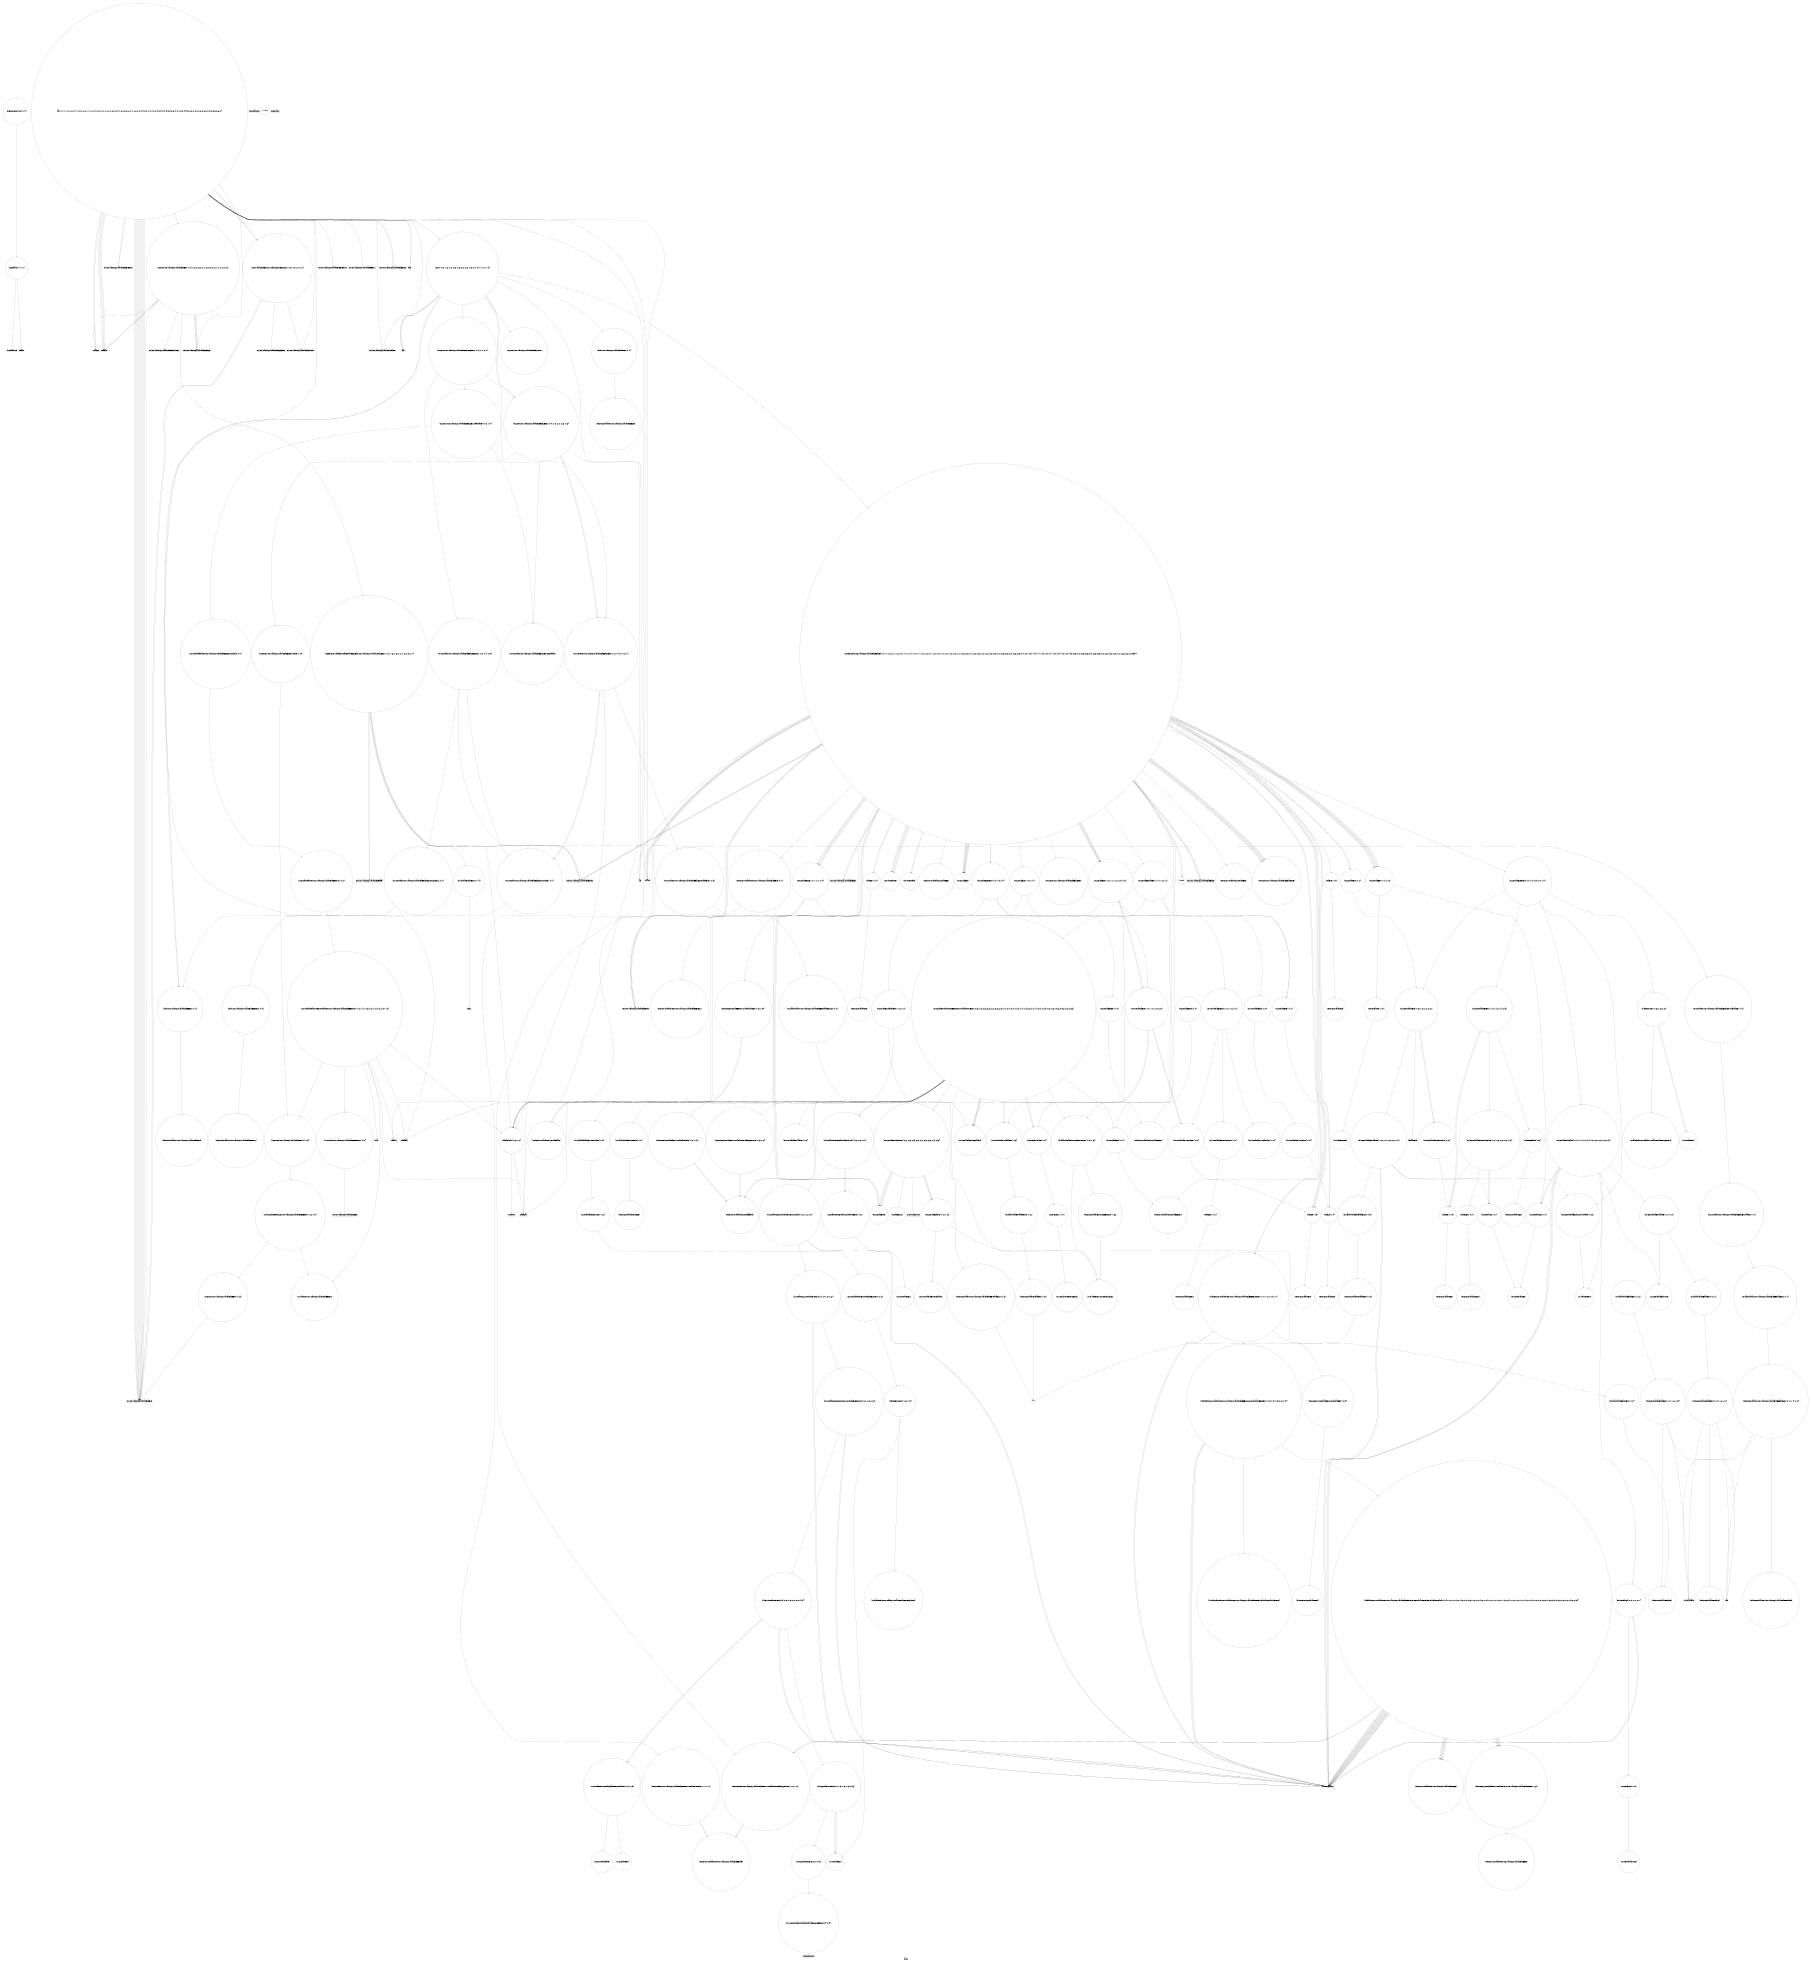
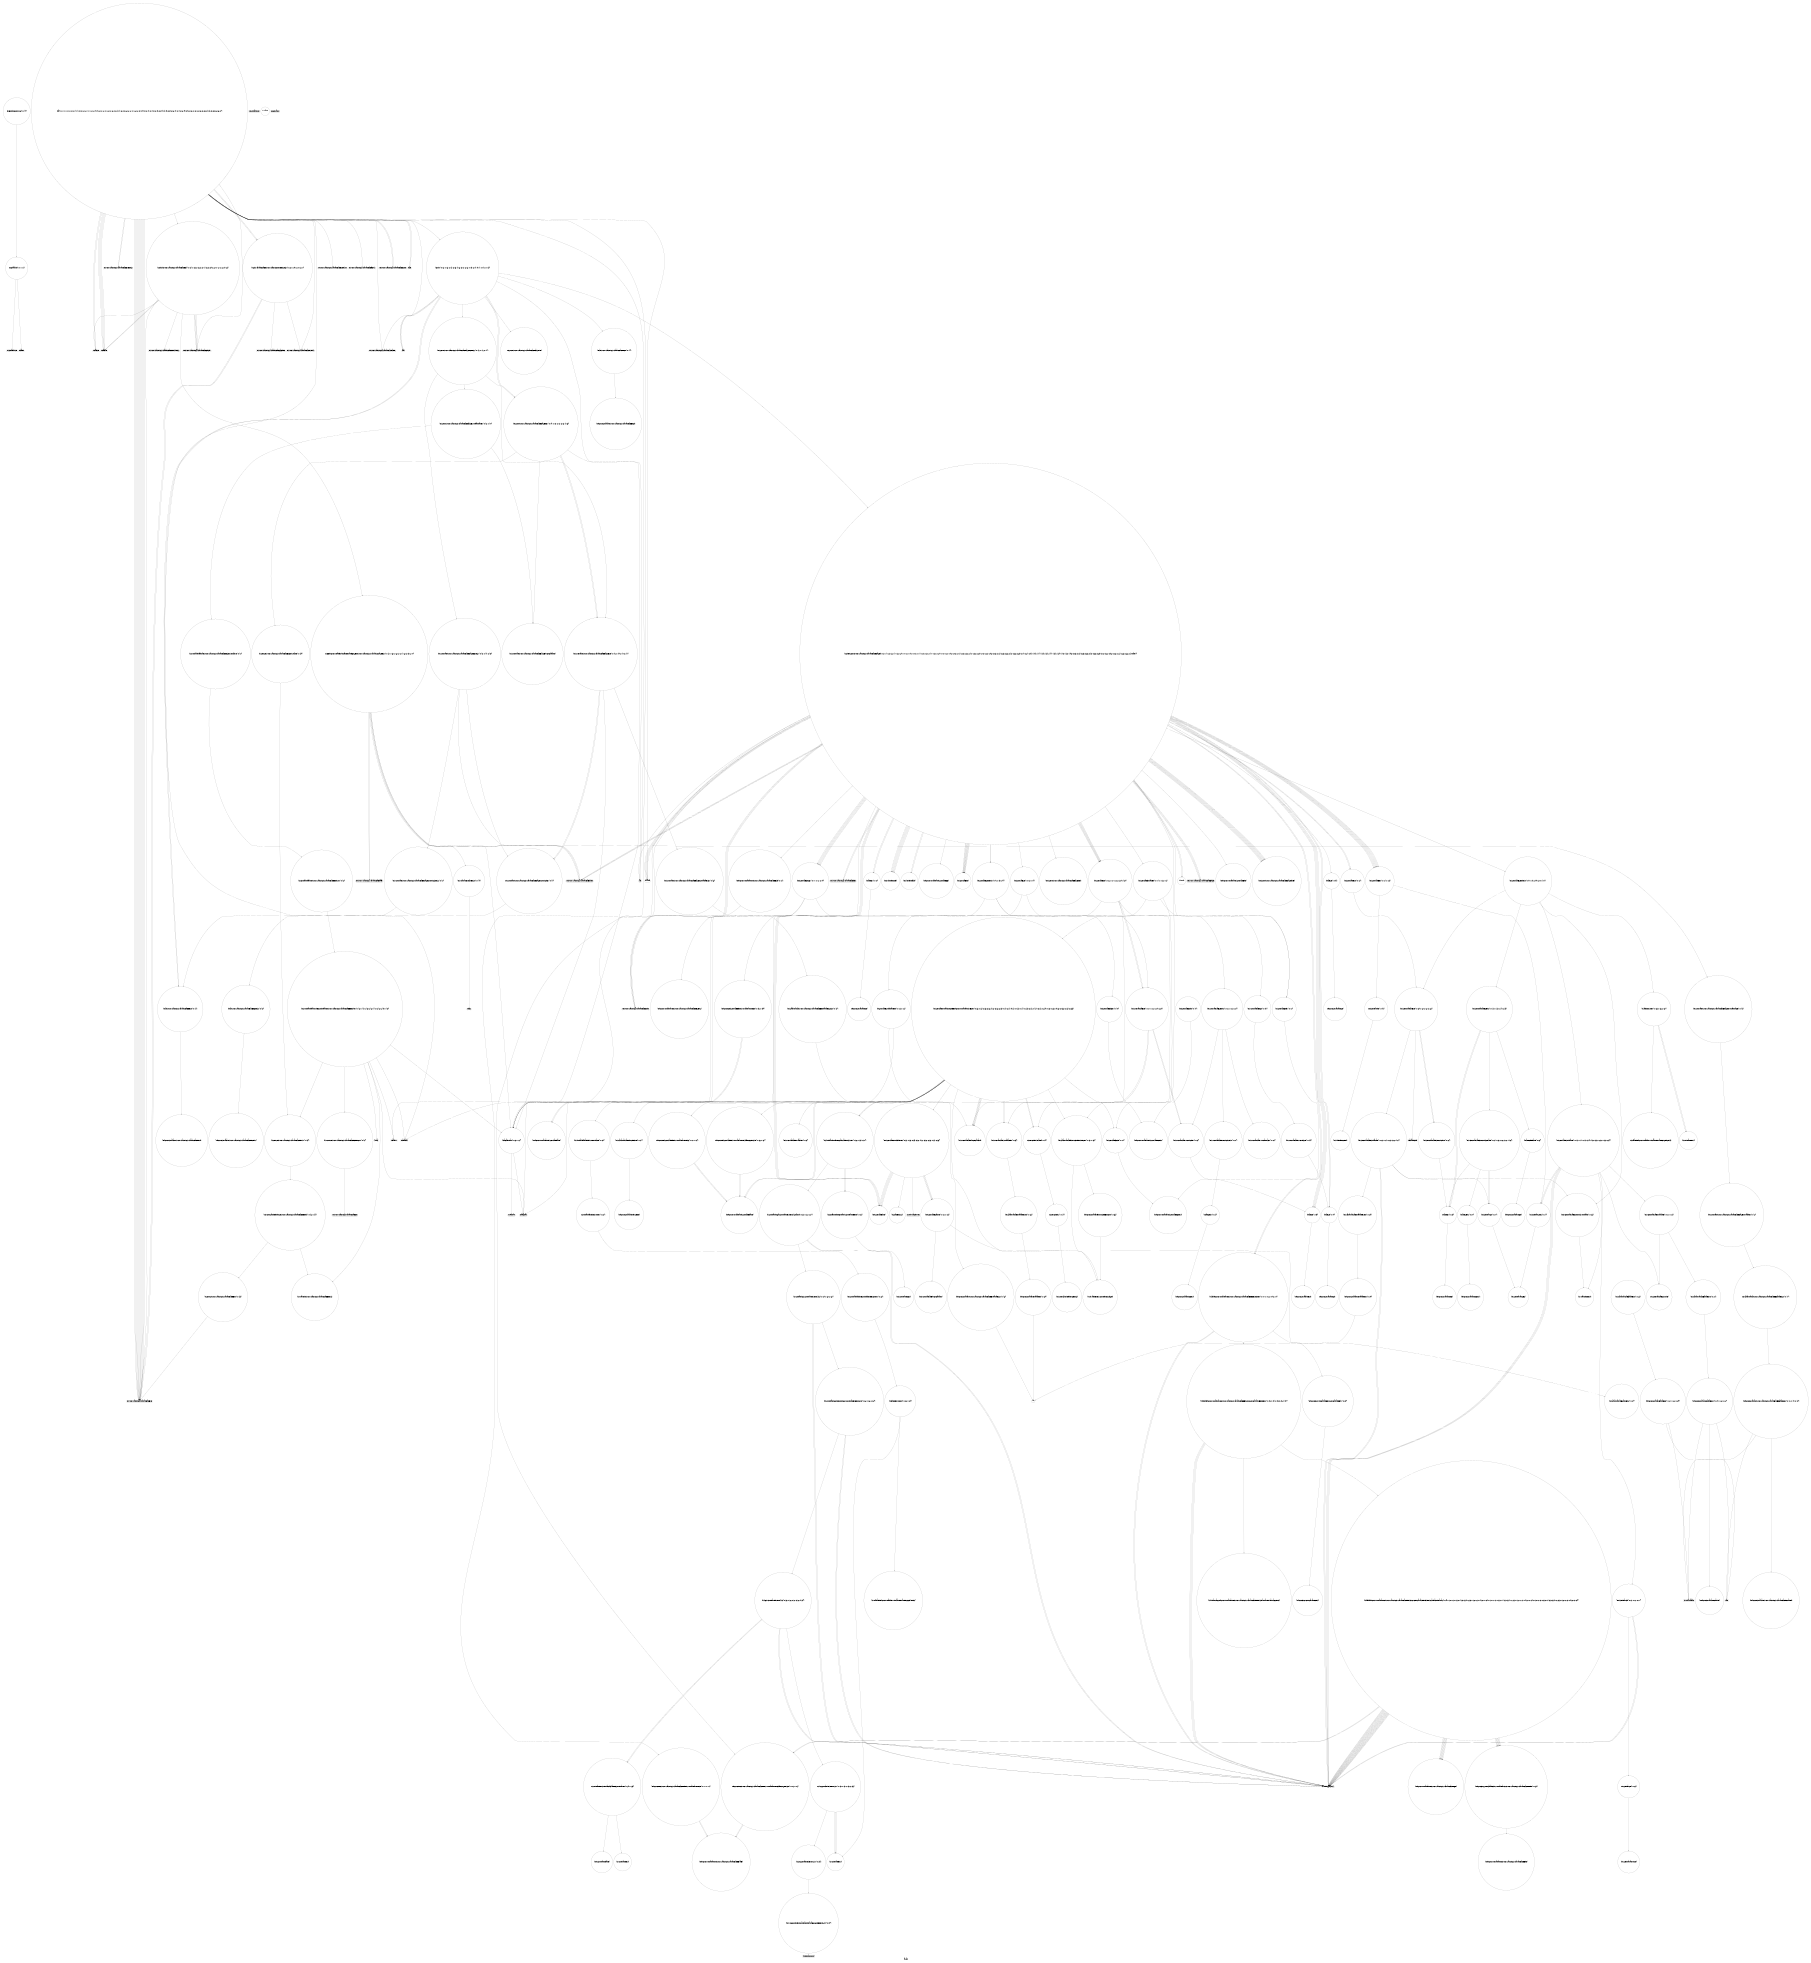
node "{_ZNK9__gnu_cxx13new_allocatorIiE8max_sizeEv}": removed
